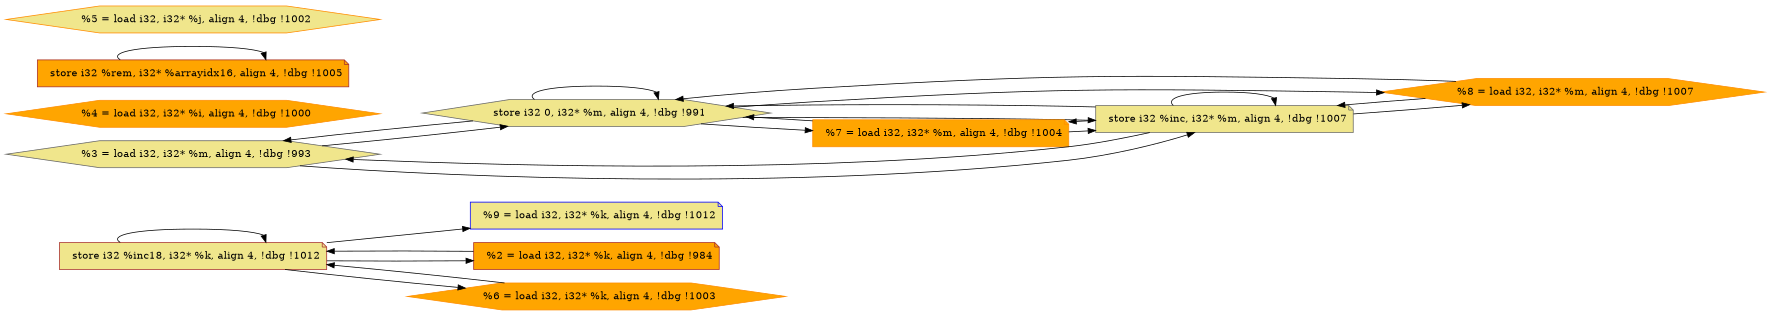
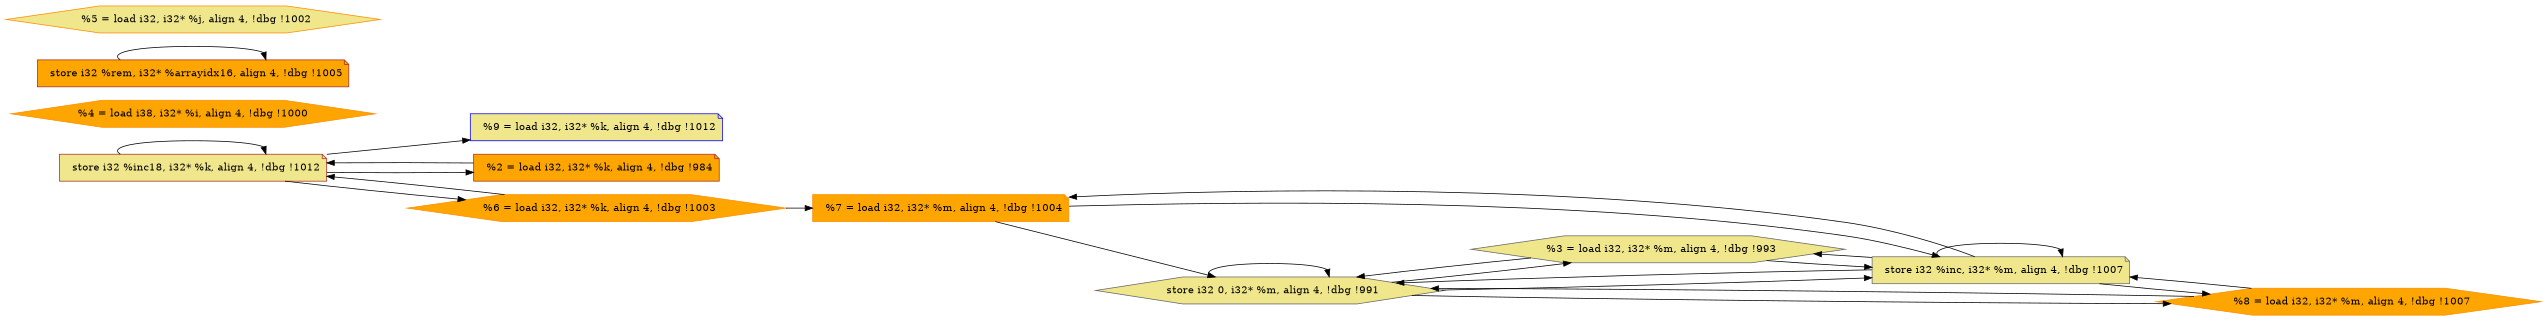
node "%4 = load i32, i32* %i, align 4, !dbg !1000": label "%4 = load i32, i32* %i, align 4, !dbg !1000" -> "%4 = load i38, i32* %i, align 4, !dbg !1000"
edge "store i32 0, i32* %m, align 4, !dbg !991" -> "%7 = load i32, i32* %m, align 4, !dbg !1004": now "%6 = load i32, i32* %k, align 4, !dbg !1003" -> "%7 = load i32, i32* %m, align 4, !dbg !1004"
